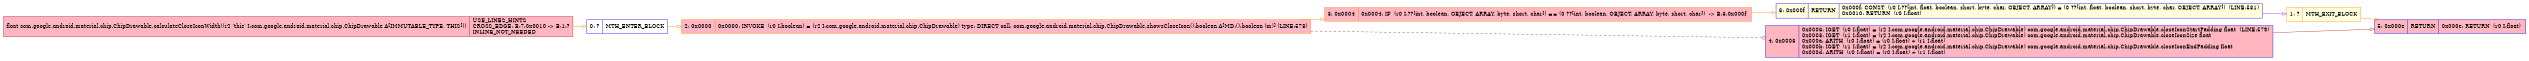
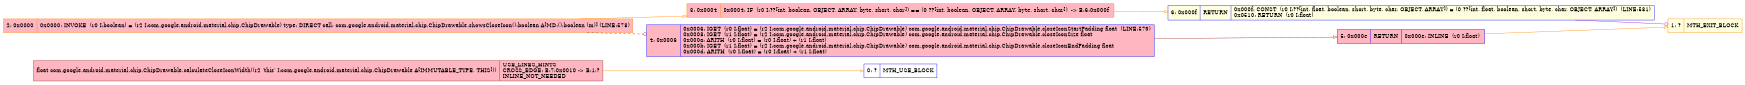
node "6: 0x000f": text "0x0010: RETURN  (r0 I:float)" -> "0x0510: RETURN  (r0 I:float)"
edge "6: 0x000f" -> "1: ?": arrowhead onormal -> odot
edge "1: ?" -> "5: 0x000e": reversed
node "0: ?": text "MTH_ENTER_BLOCK" -> "MTH_USE_BLOCK"
node "5: 0x000e": text "0x000e: RETURN  (r0 I:float)" -> "0x000e: INLINE  (r0 I:float)"
edge "0: ?" -> "2: 0x0000": removed
